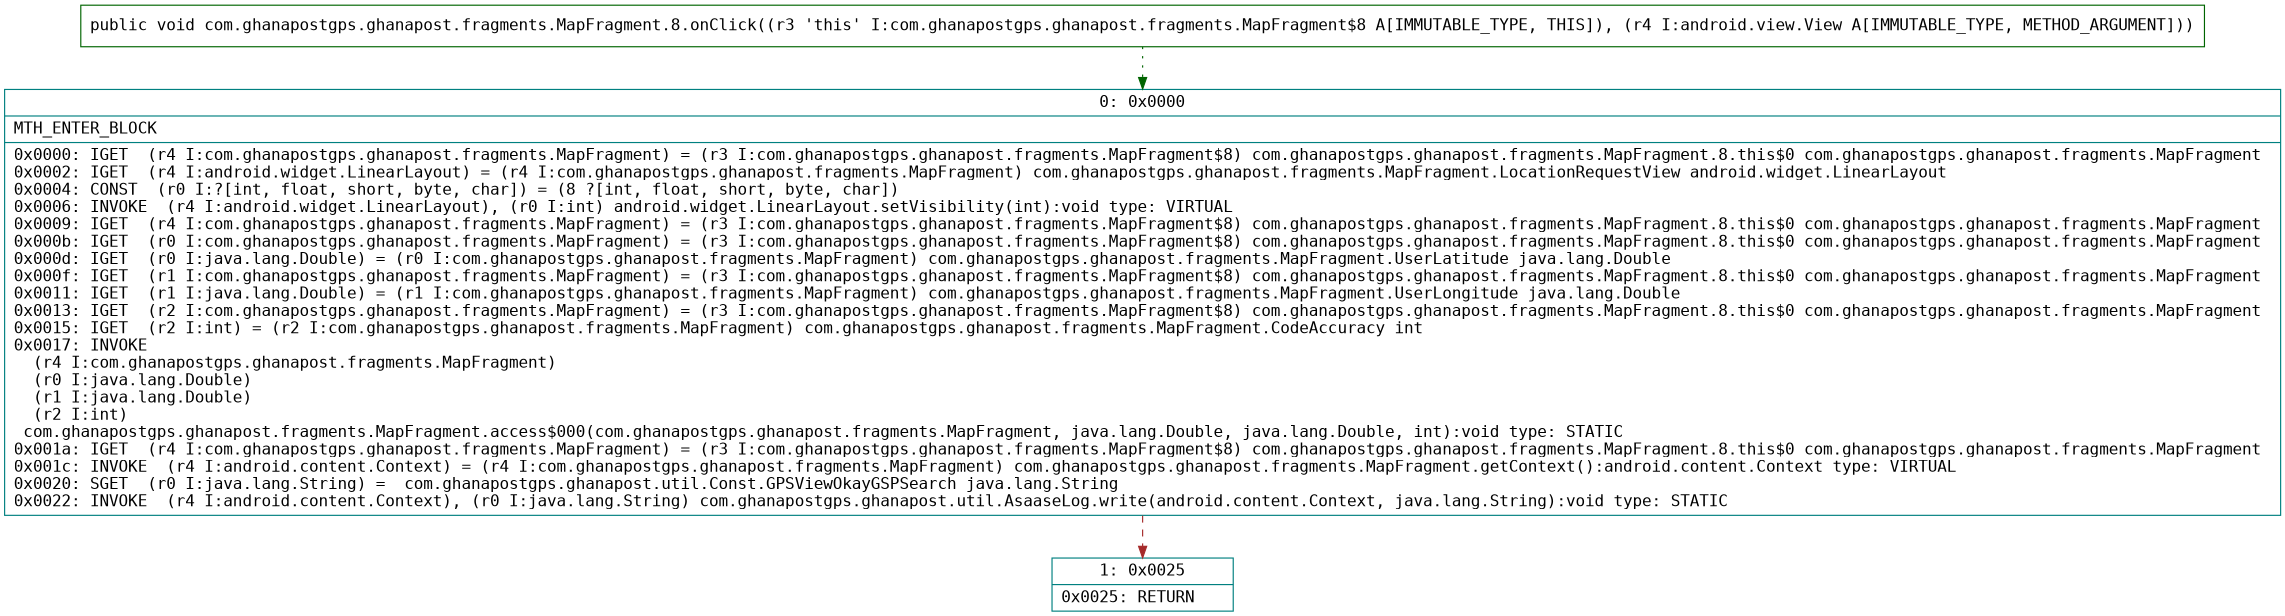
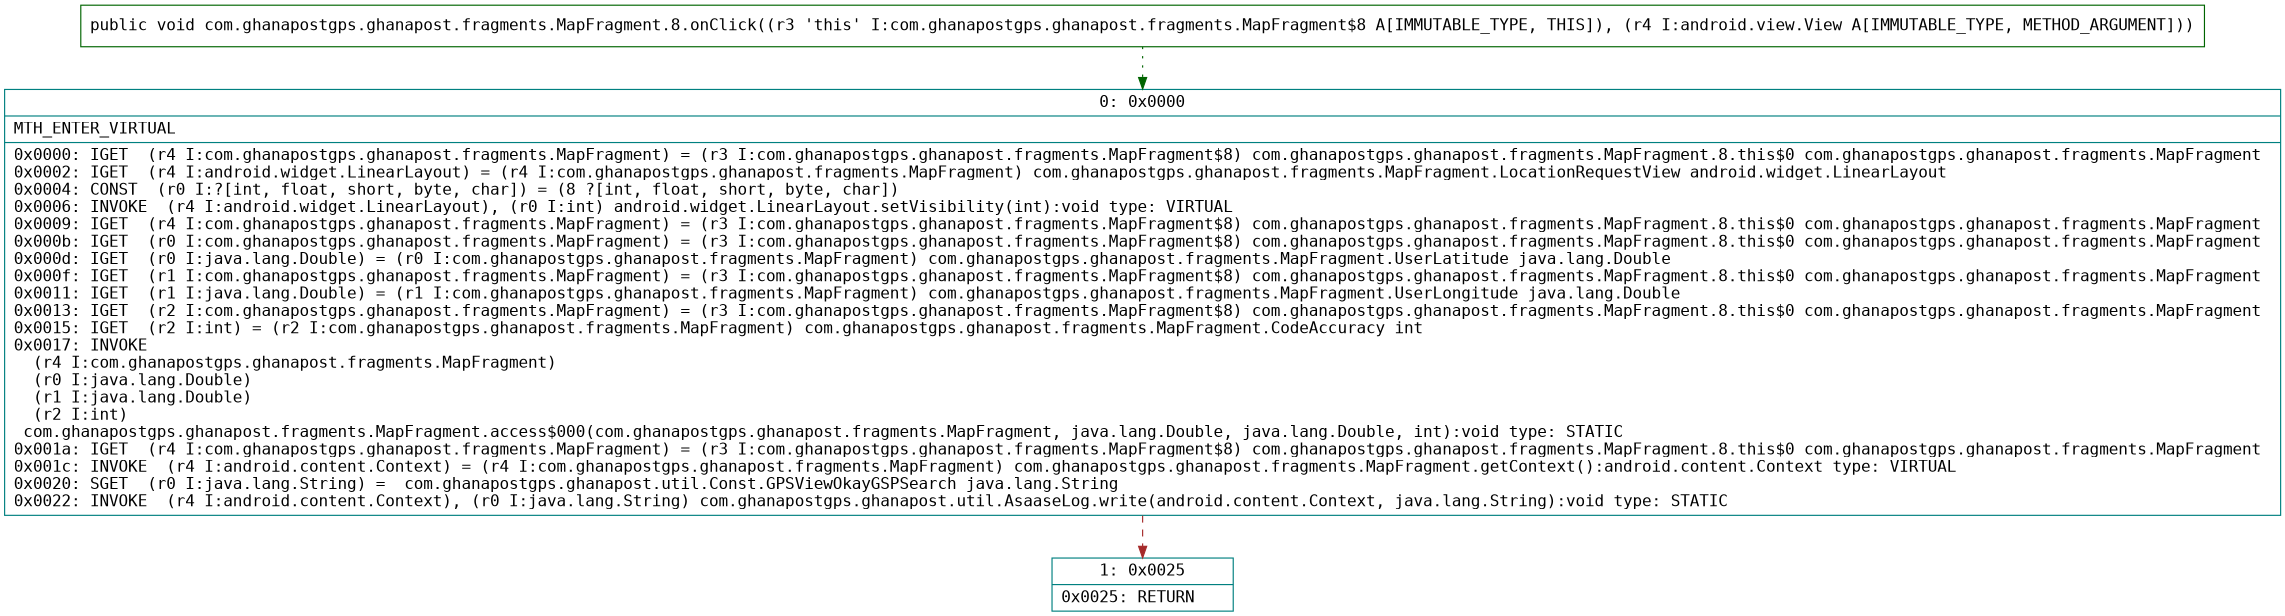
node "0: 0x0000": text "MTH_ENTER_BLOCK" -> "MTH_ENTER_VIRTUAL"
